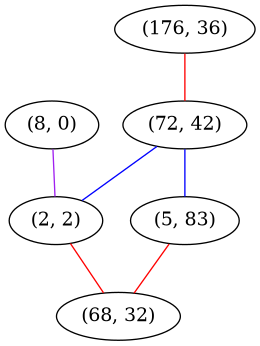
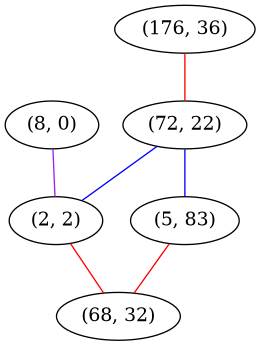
node "(72, 42)": label "(72, 42)" -> "(72, 22)"
